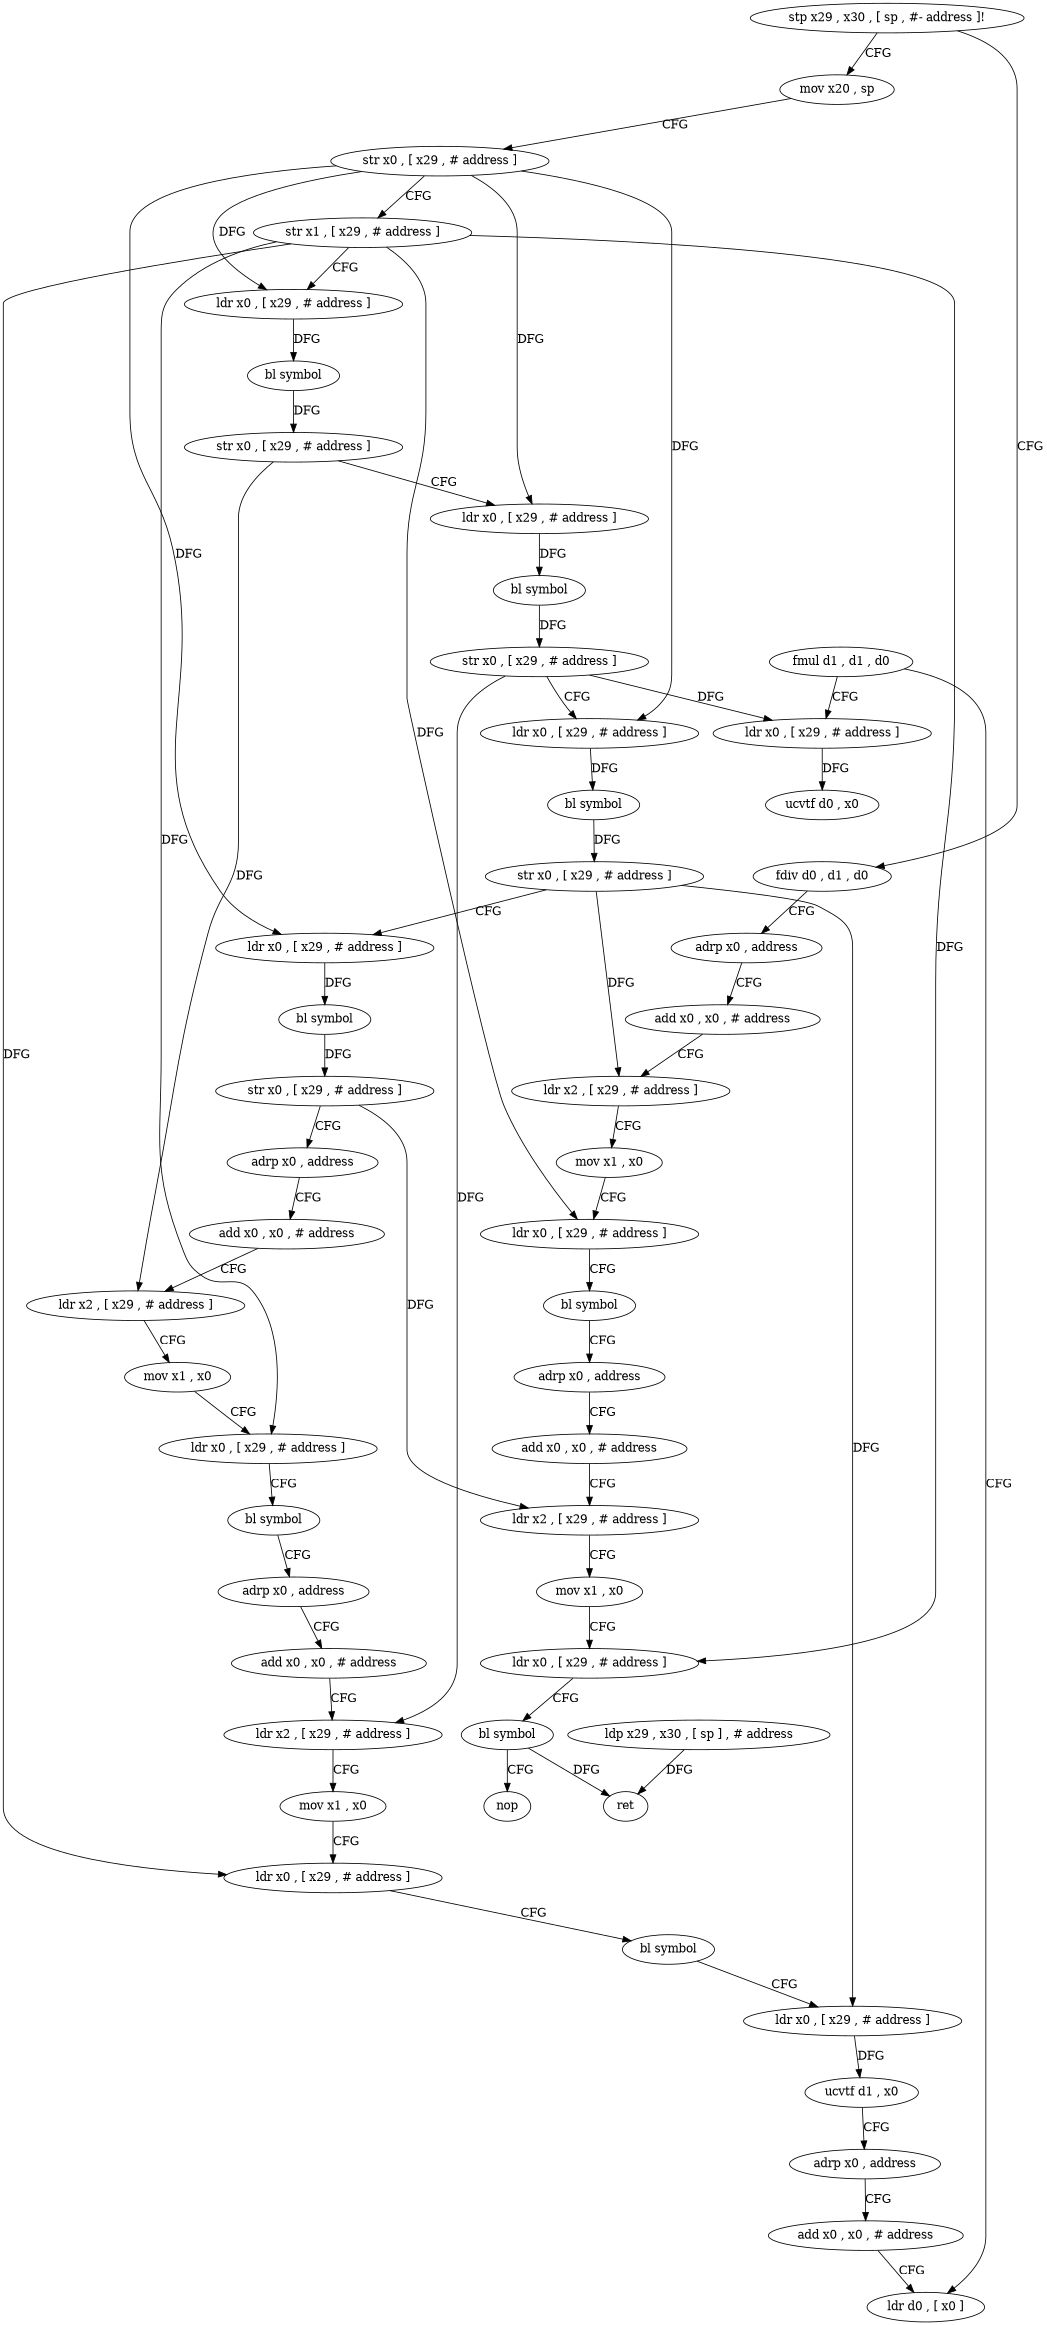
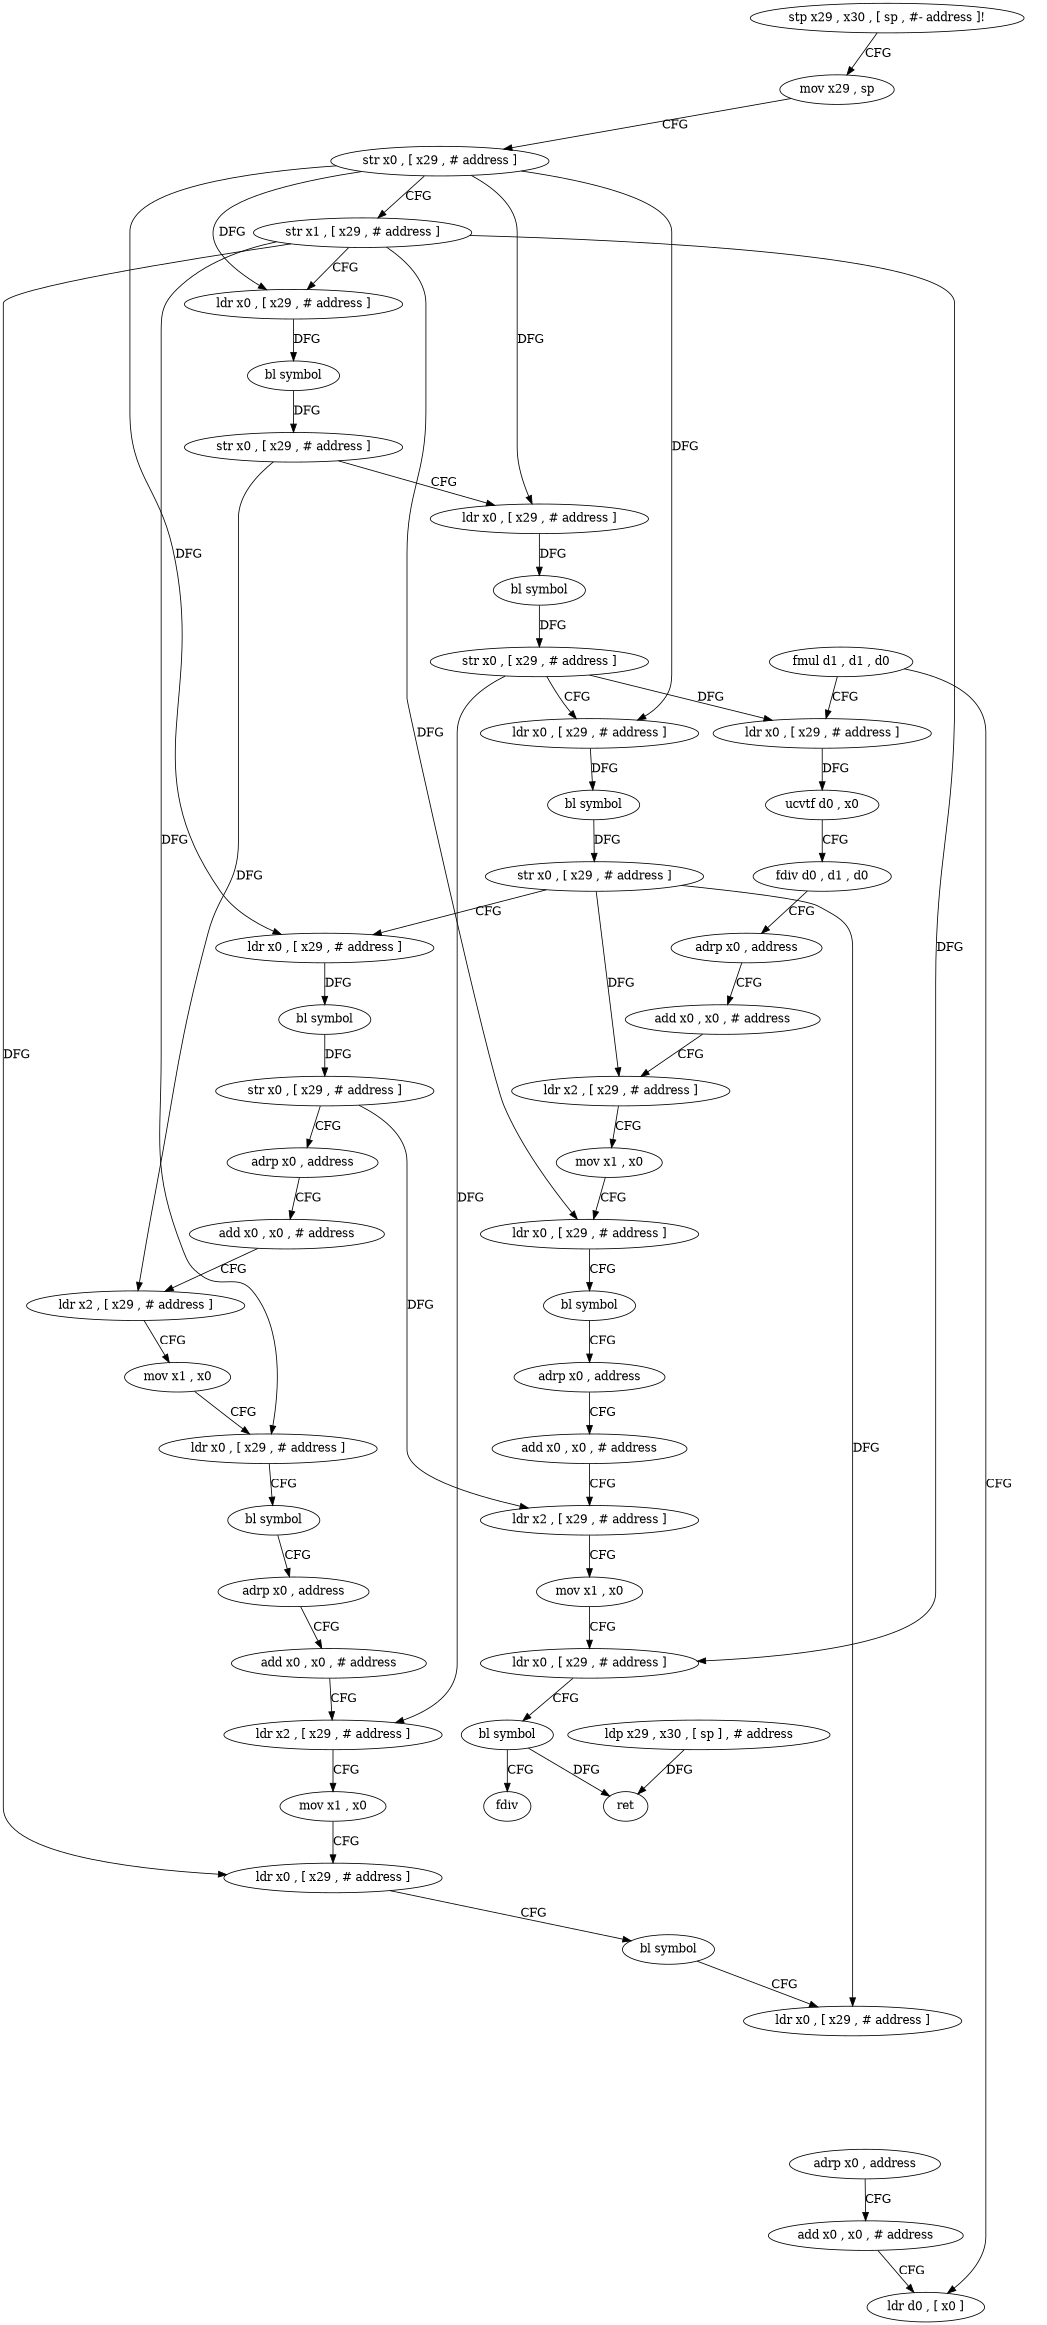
node "mov x20 , sp": label "mov x20 , sp" -> "mov x29 , sp"
edge "stp x29 , x30 , [ sp , #- address ]!" -> "fdiv d0 , d1 , d0": now "ucvtf d0 , x0" -> "fdiv d0 , d1 , d0"
node "nop": label "nop" -> "fdiv"
node "ucvtf d1 , x0": removed
